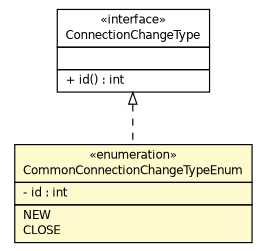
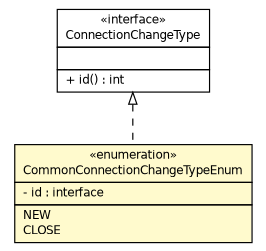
node "CommonConnectionChangeTypeEnum": text "- id : int" -> "- id : interface"
